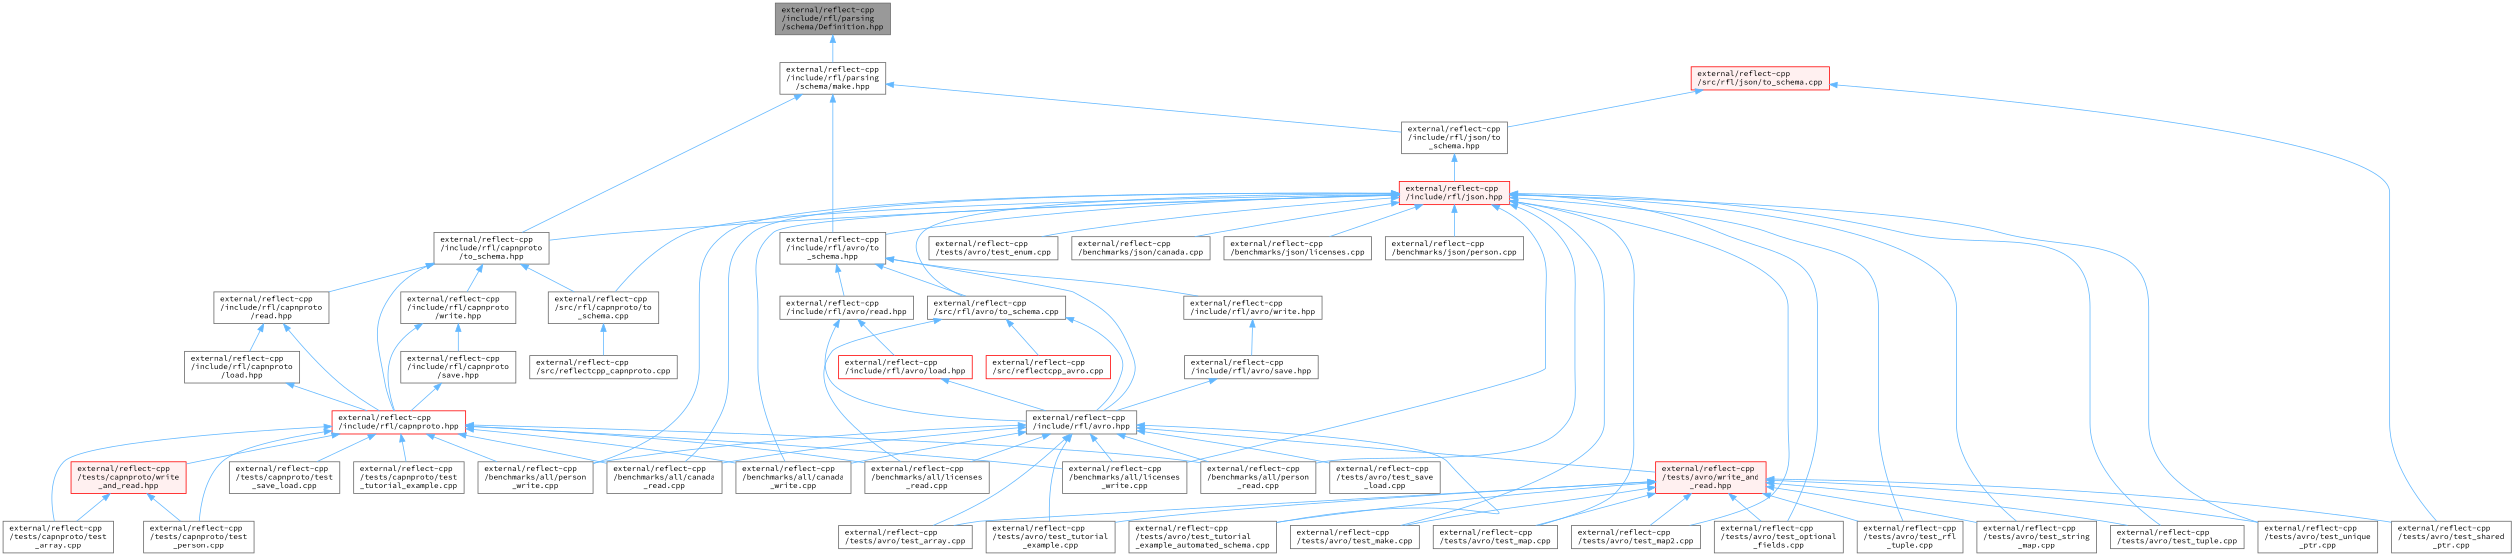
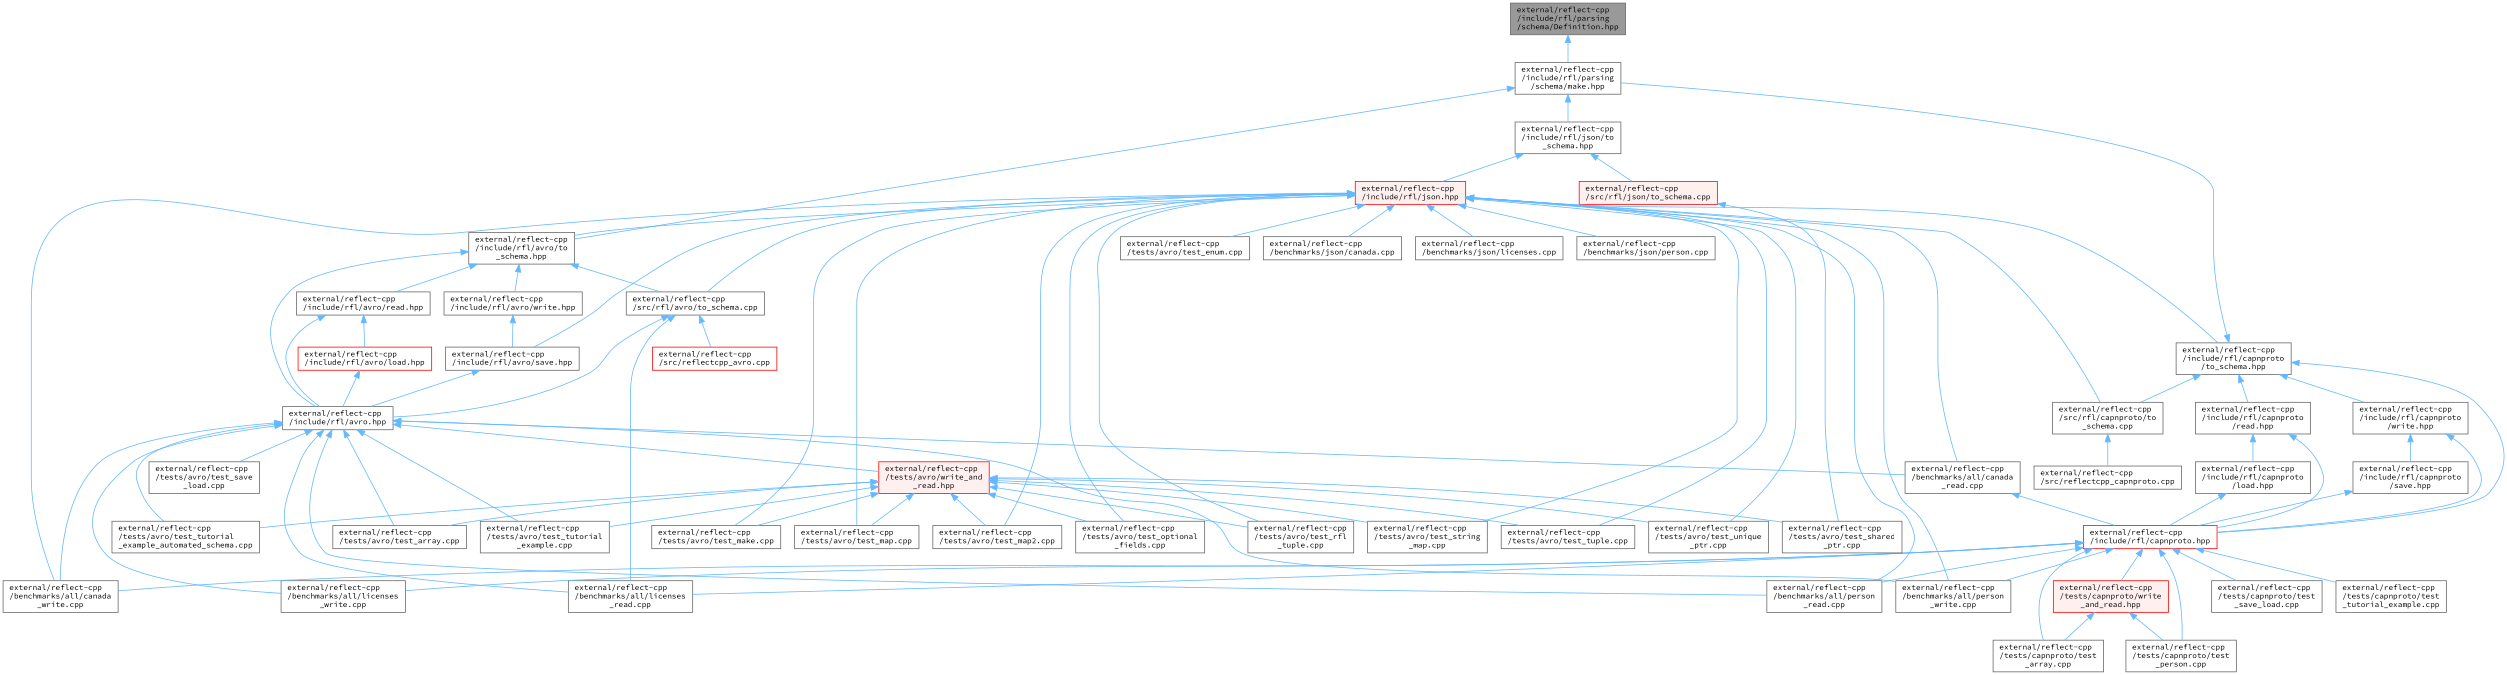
edge "external/reflect-cpp /include/rfl/json/to _schema.hpp" -> "external/reflect-cpp /src/rfl/json/to_schema.cpp": reversed
edge "external/reflect-cpp /include/rfl/capnproto /to_schema.hpp" -> "external/reflect-cpp /include/rfl/parsing /schema/make.hpp": reversed
edge "external/reflect-cpp /benchmarks/all/licenses _write.cpp" -> "external/reflect-cpp /include/rfl/json.hpp": now "external/reflect-cpp /include/rfl/avro/save.hpp" -> "external/reflect-cpp /include/rfl/json.hpp"
edge "external/reflect-cpp /benchmarks/all/canada _read.cpp" -> "external/reflect-cpp /include/rfl/capnproto.hpp": reversed
